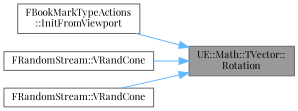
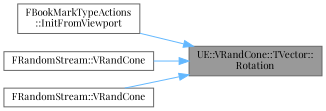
node "UE::Math::TVector:: Rotation": label "UE::Math::TVector:: Rotation" -> "UE::VRandCone::TVector:: Rotation"
